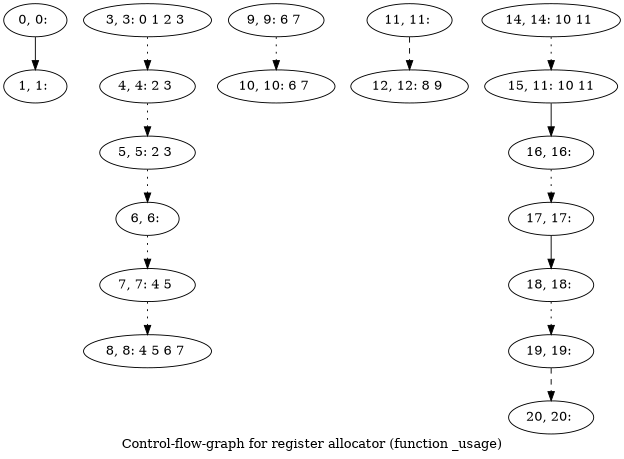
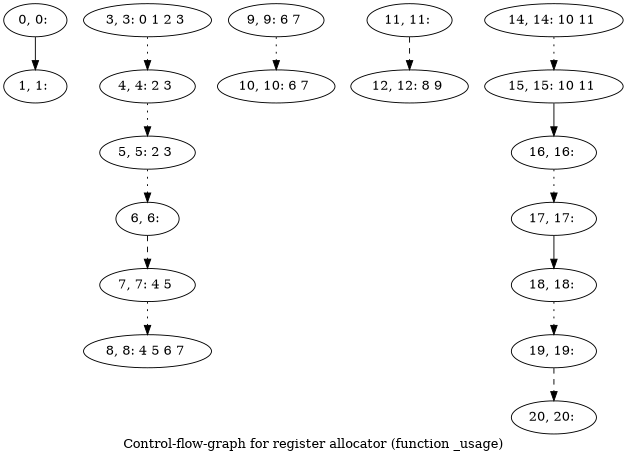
node "15, 11: 10 11": label "15, 11: 10 11" -> "15, 15: 10 11"
edge "6, 6:" -> "7, 7: 4 5": style dotted -> dashed
